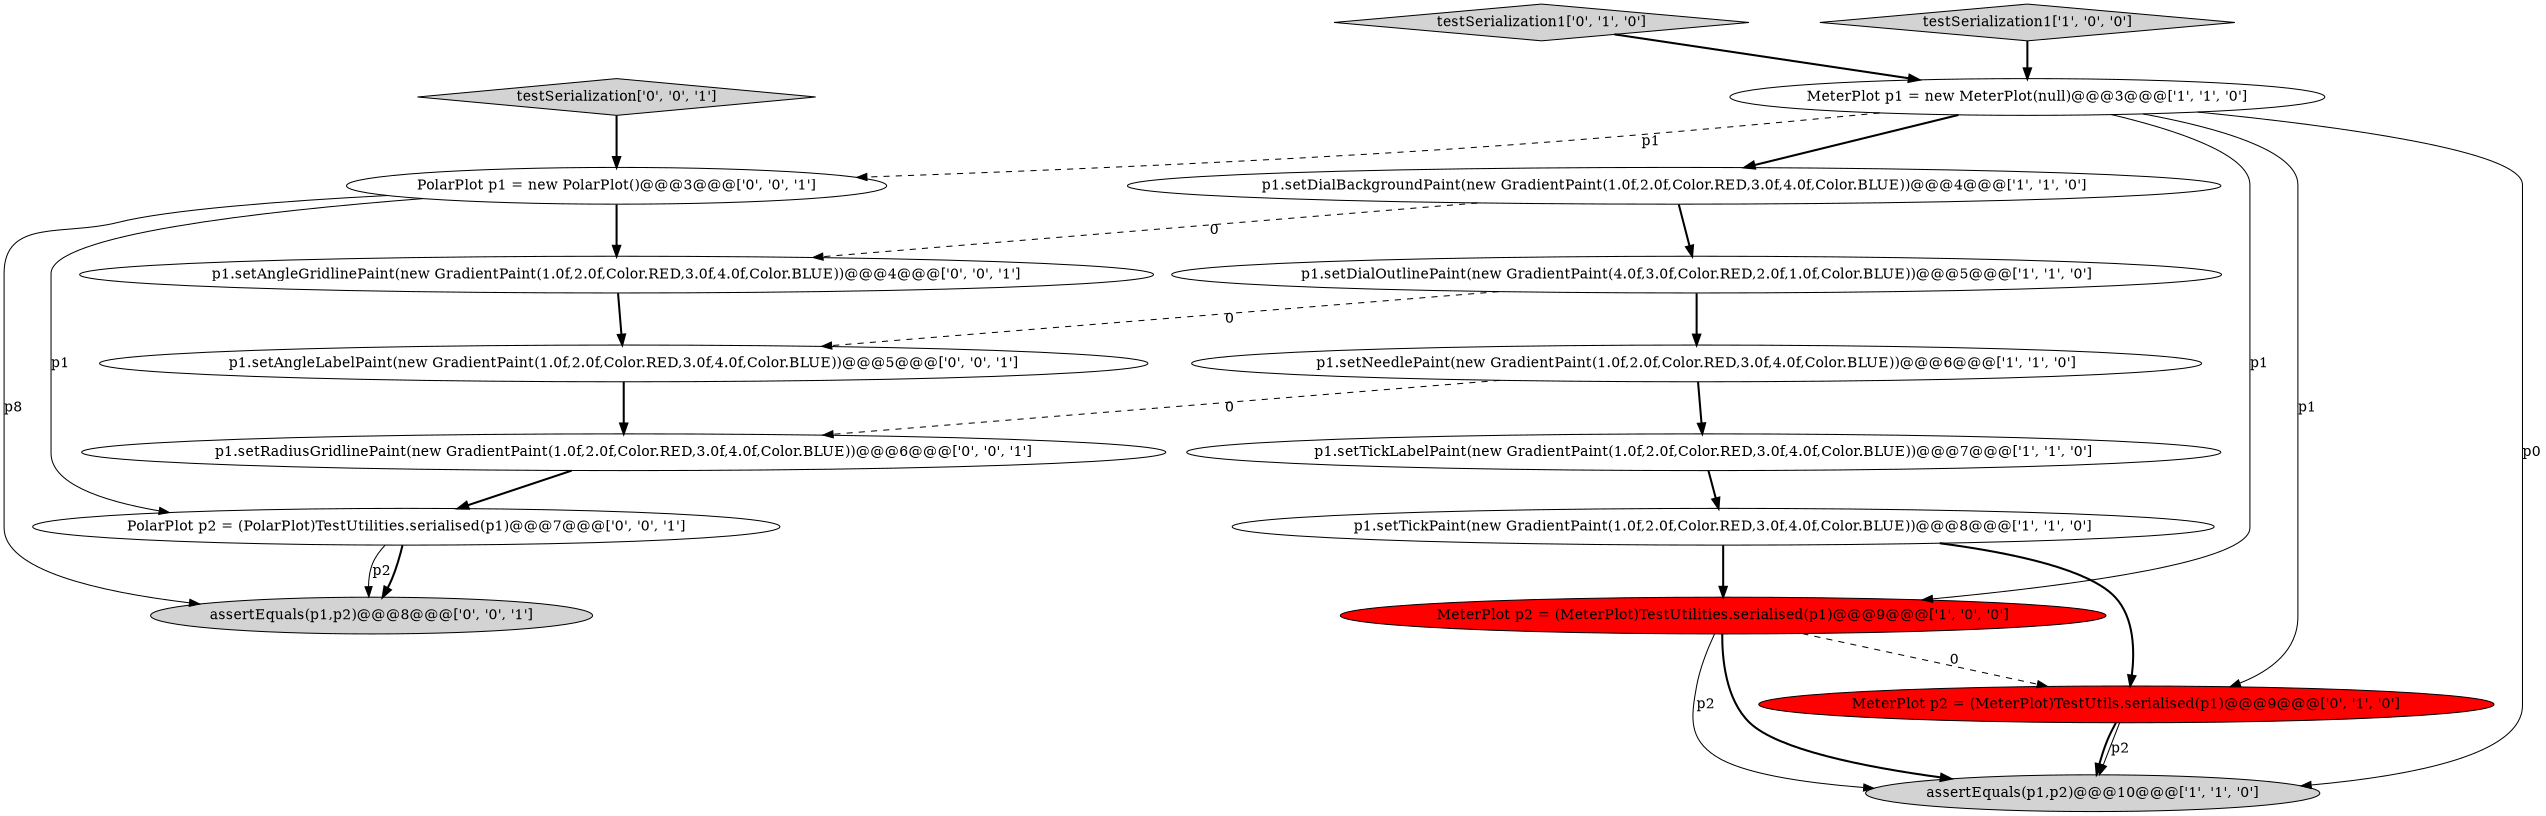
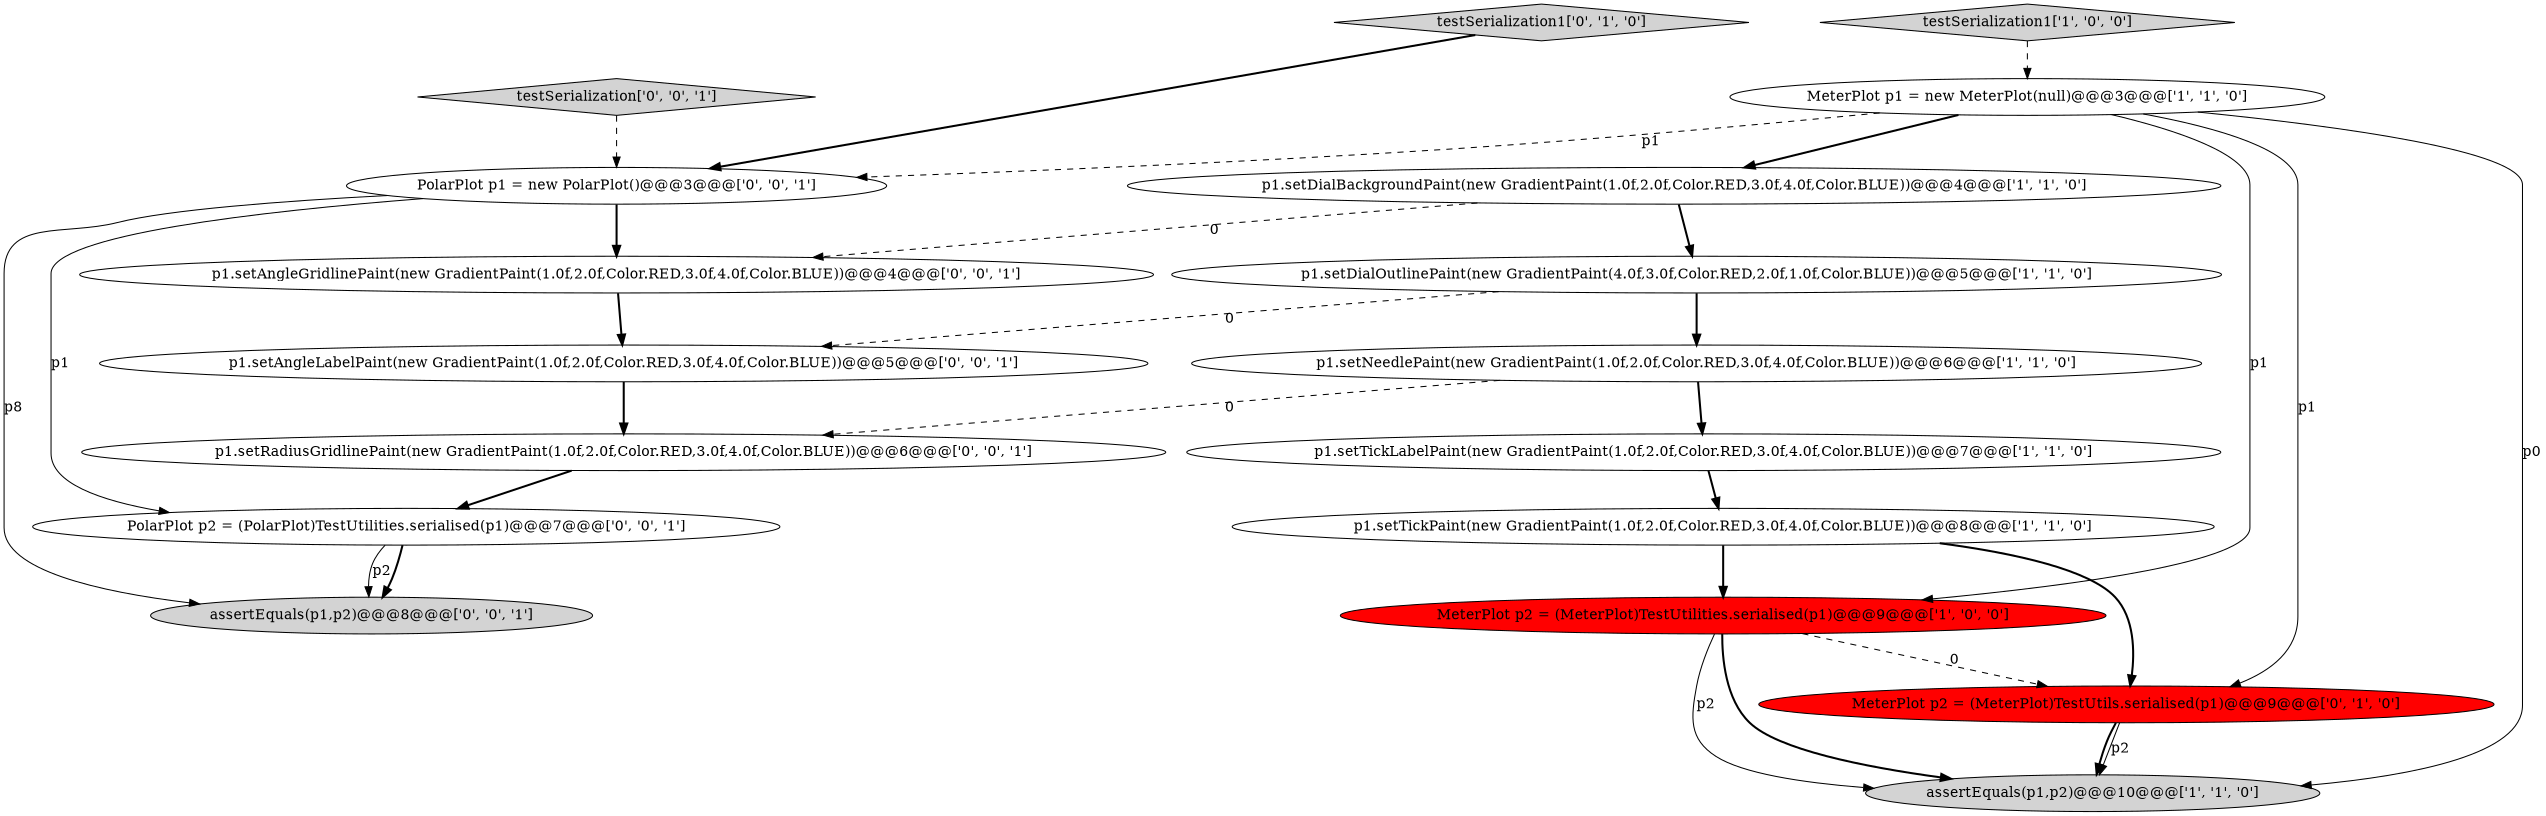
edge "testSerialization1['1', '0', '0']" -> "MeterPlot p1 = new MeterPlot(null)@@@3@@@['1', '1', '0']": style bold -> dashed
edge "testSerialization1['0', '1', '0']" -> "MeterPlot p1 = new MeterPlot(null)@@@3@@@['1', '1', '0']": now "testSerialization1['0', '1', '0']" -> "PolarPlot p1 = new PolarPlot()@@@3@@@['0', '0', '1']"
edge "testSerialization['0', '0', '1']" -> "PolarPlot p1 = new PolarPlot()@@@3@@@['0', '0', '1']": style bold -> dashed
